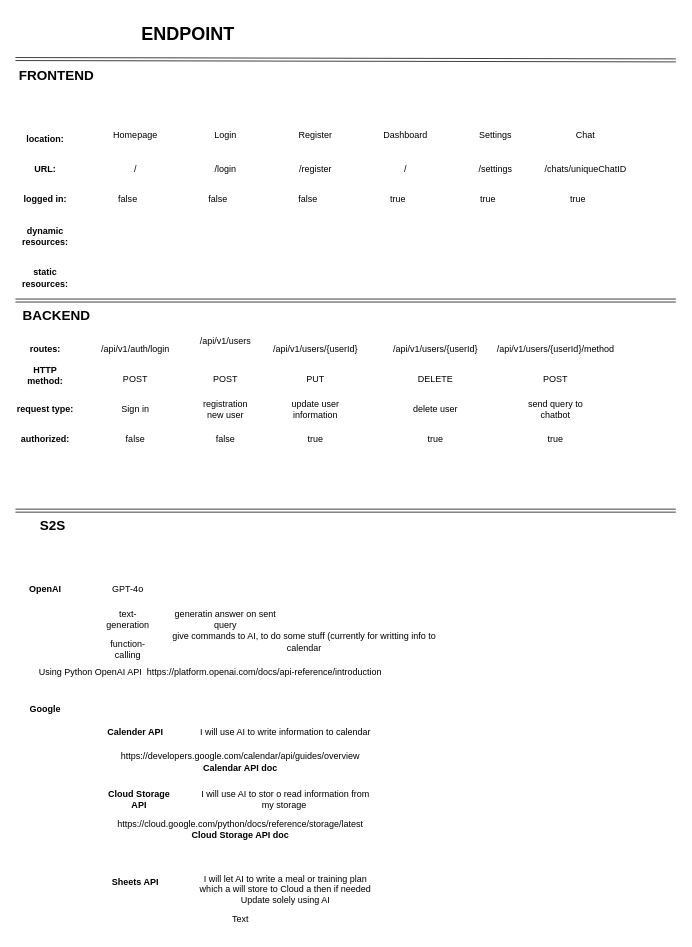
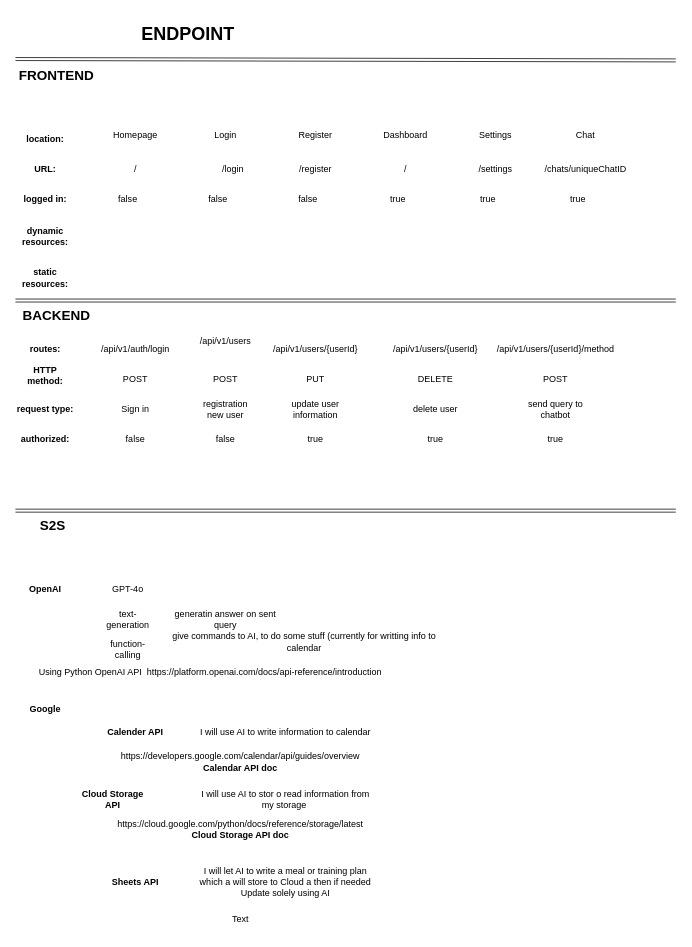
node "/login": moved (225, 169) -> (233, 169)
node "Cloud Storage API": moved (139, 799) -> (113, 799)
node "I will let AI to write a meal or training plan which a will store to Cloud a then if needed Update solely using AI": moved (285, 889) -> (285, 882)
